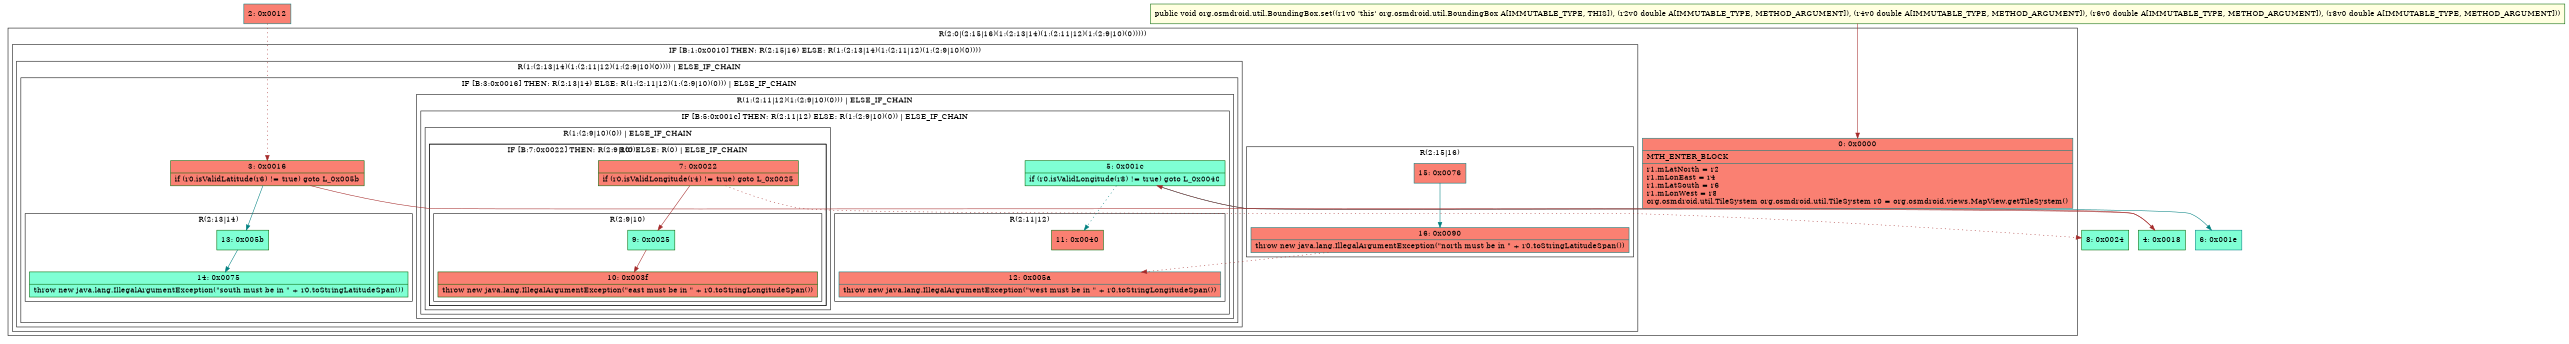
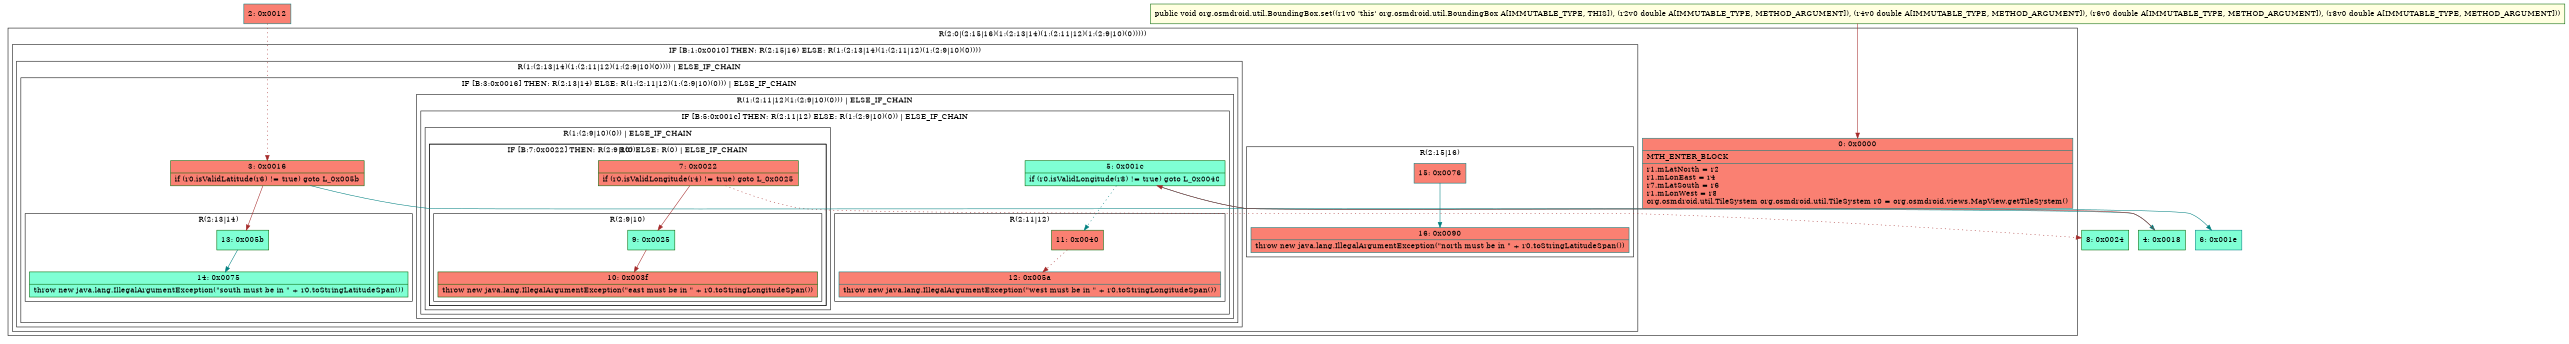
node "0: 0x0000": text "r1.mLatSouth = r6" -> "r7.mLatSouth = r6"
edge "3: 0x0016" -> "13: 0x005b": color teal -> brown
edge "3: 0x0016" -> "4: 0x0018": color brown -> teal
edge "16: 0x0090" -> "12: 0x005a": now "11: 0x0040" -> "12: 0x005a"
